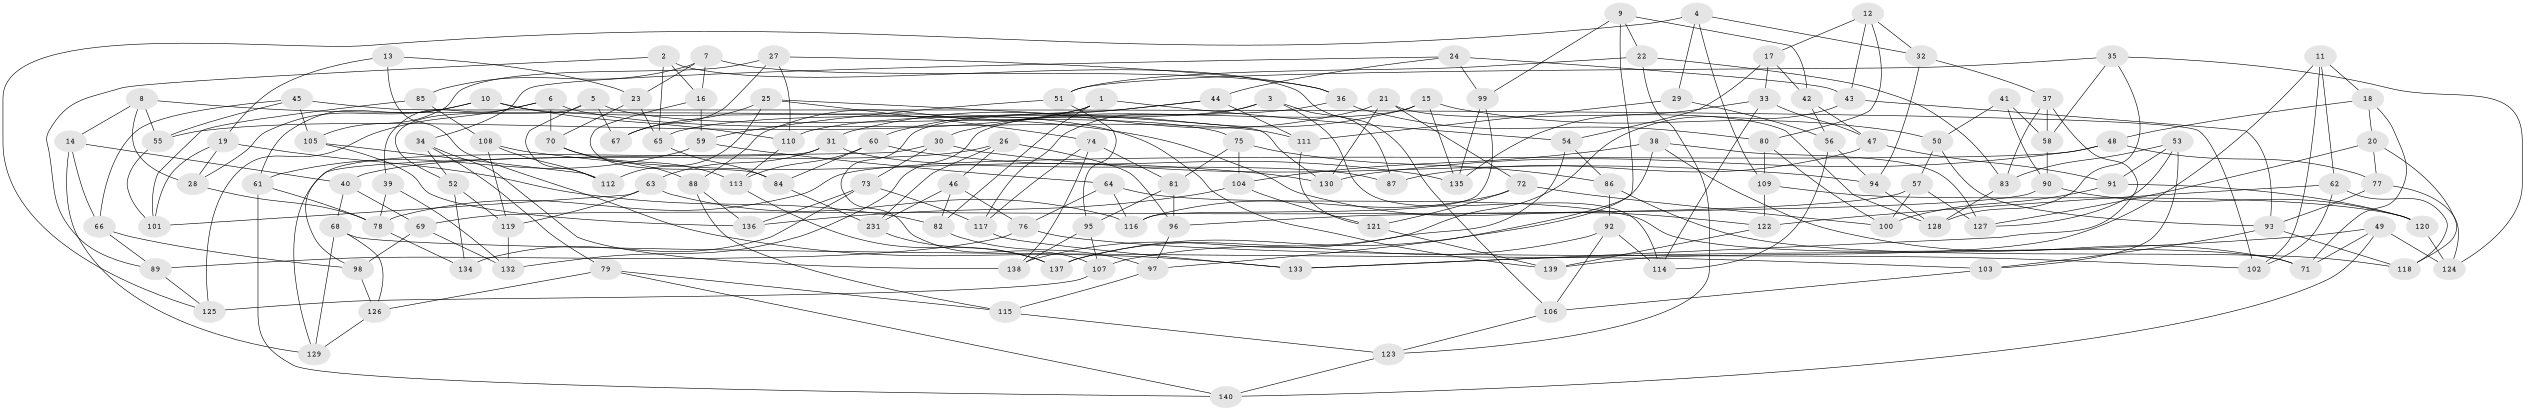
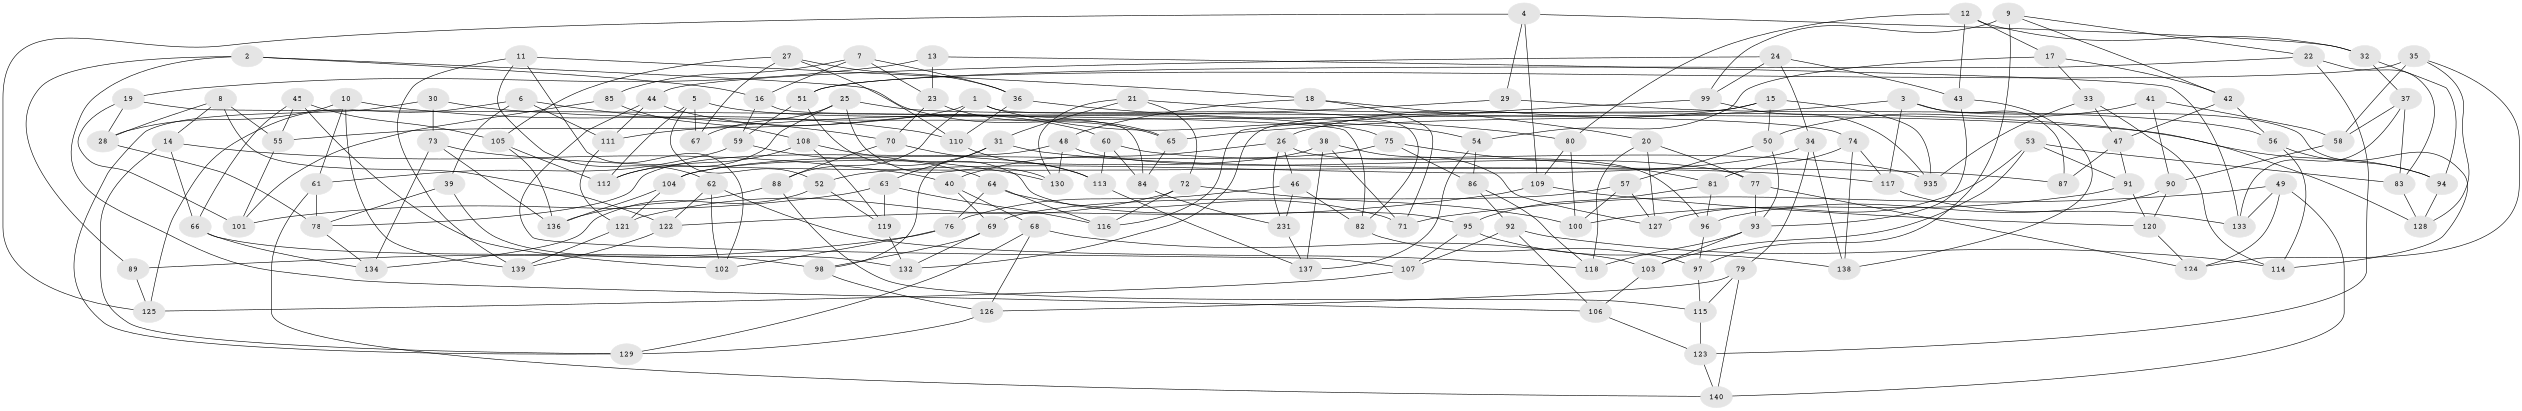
edge "15" -- "30": now "15" -- "26"
node "135": label "135" -> "935"
edge "66" -- "89": now "66" -- "134"
